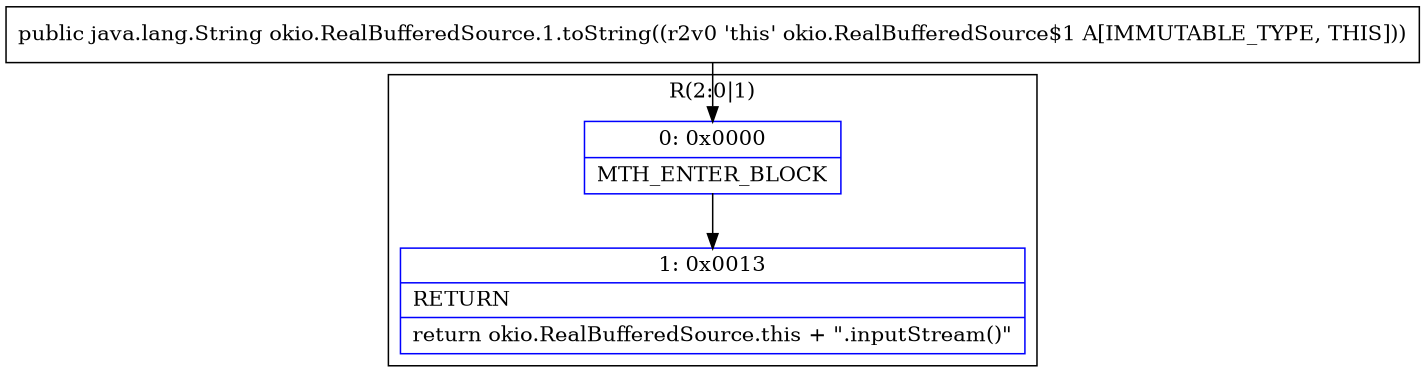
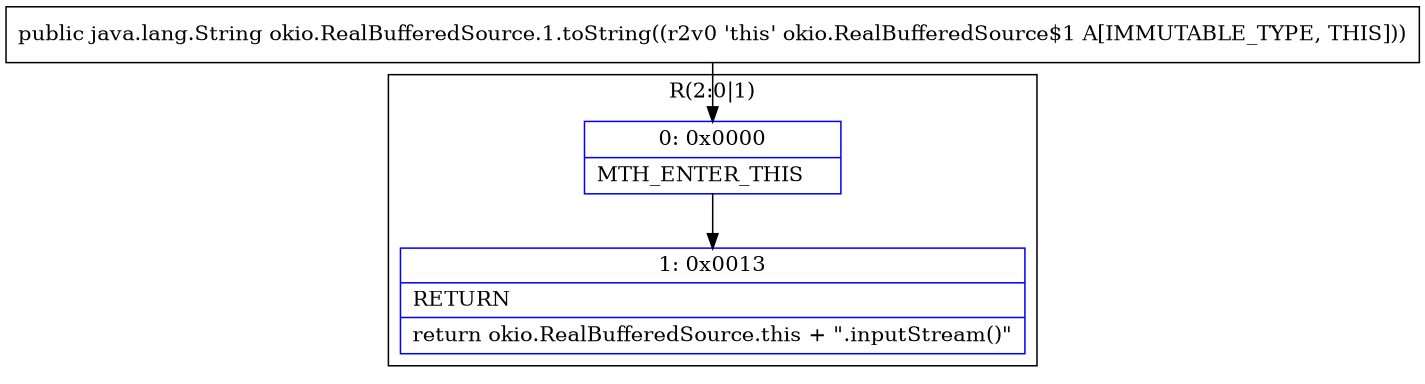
node "0: 0x0000": text "MTH_ENTER_BLOCK" -> "MTH_ENTER_THIS"
